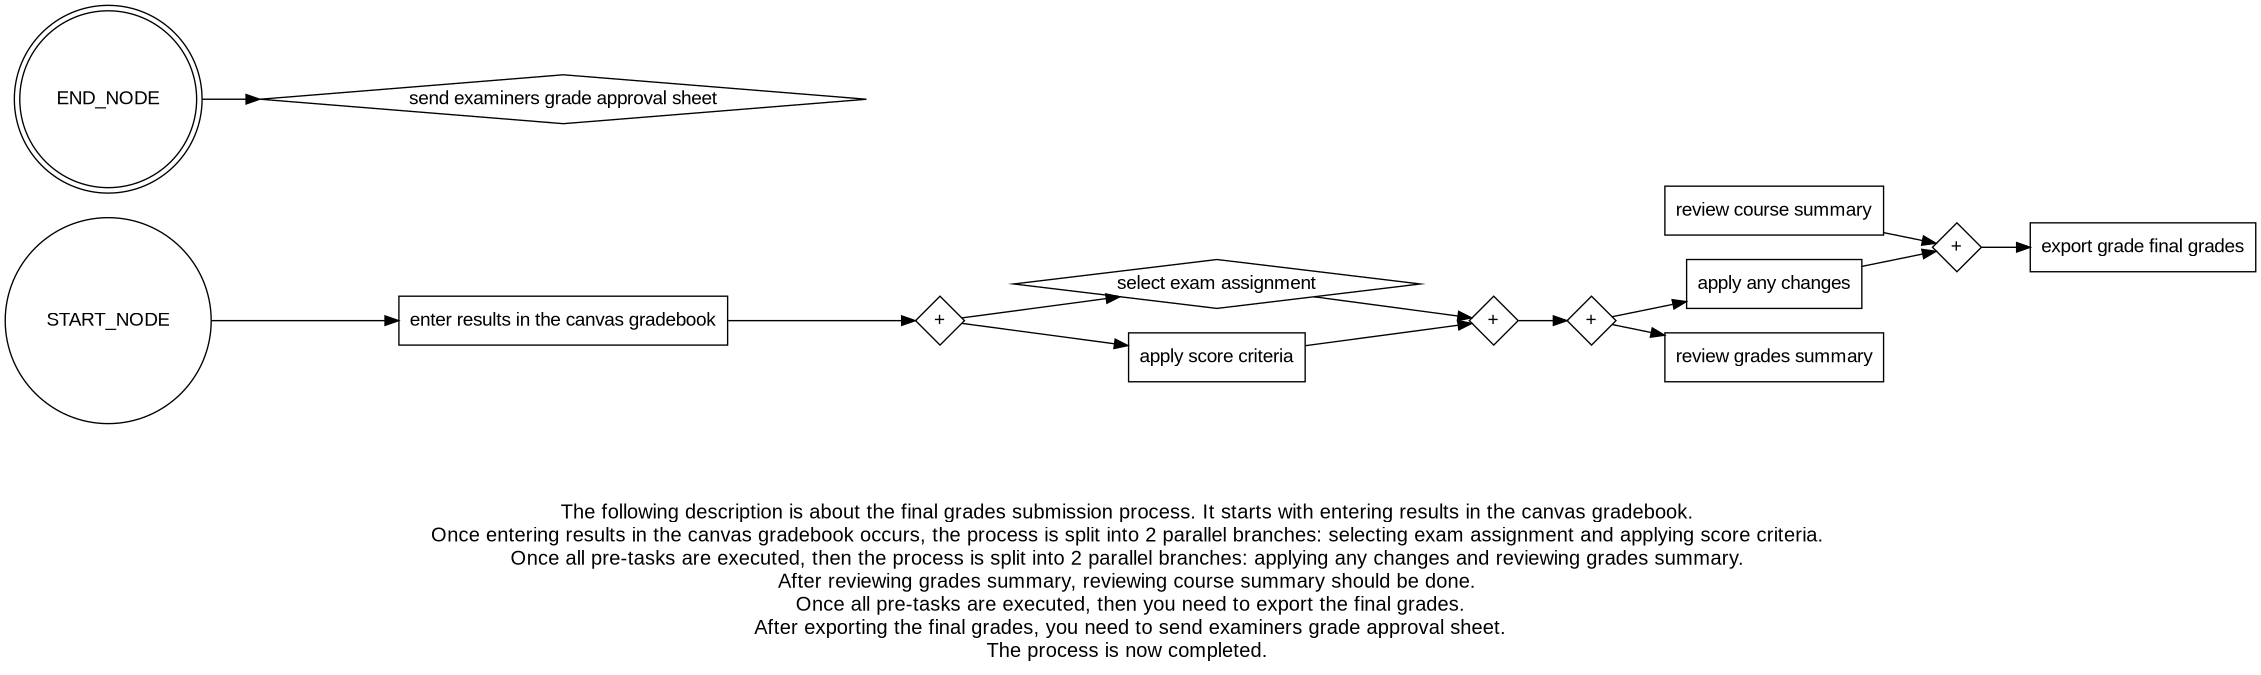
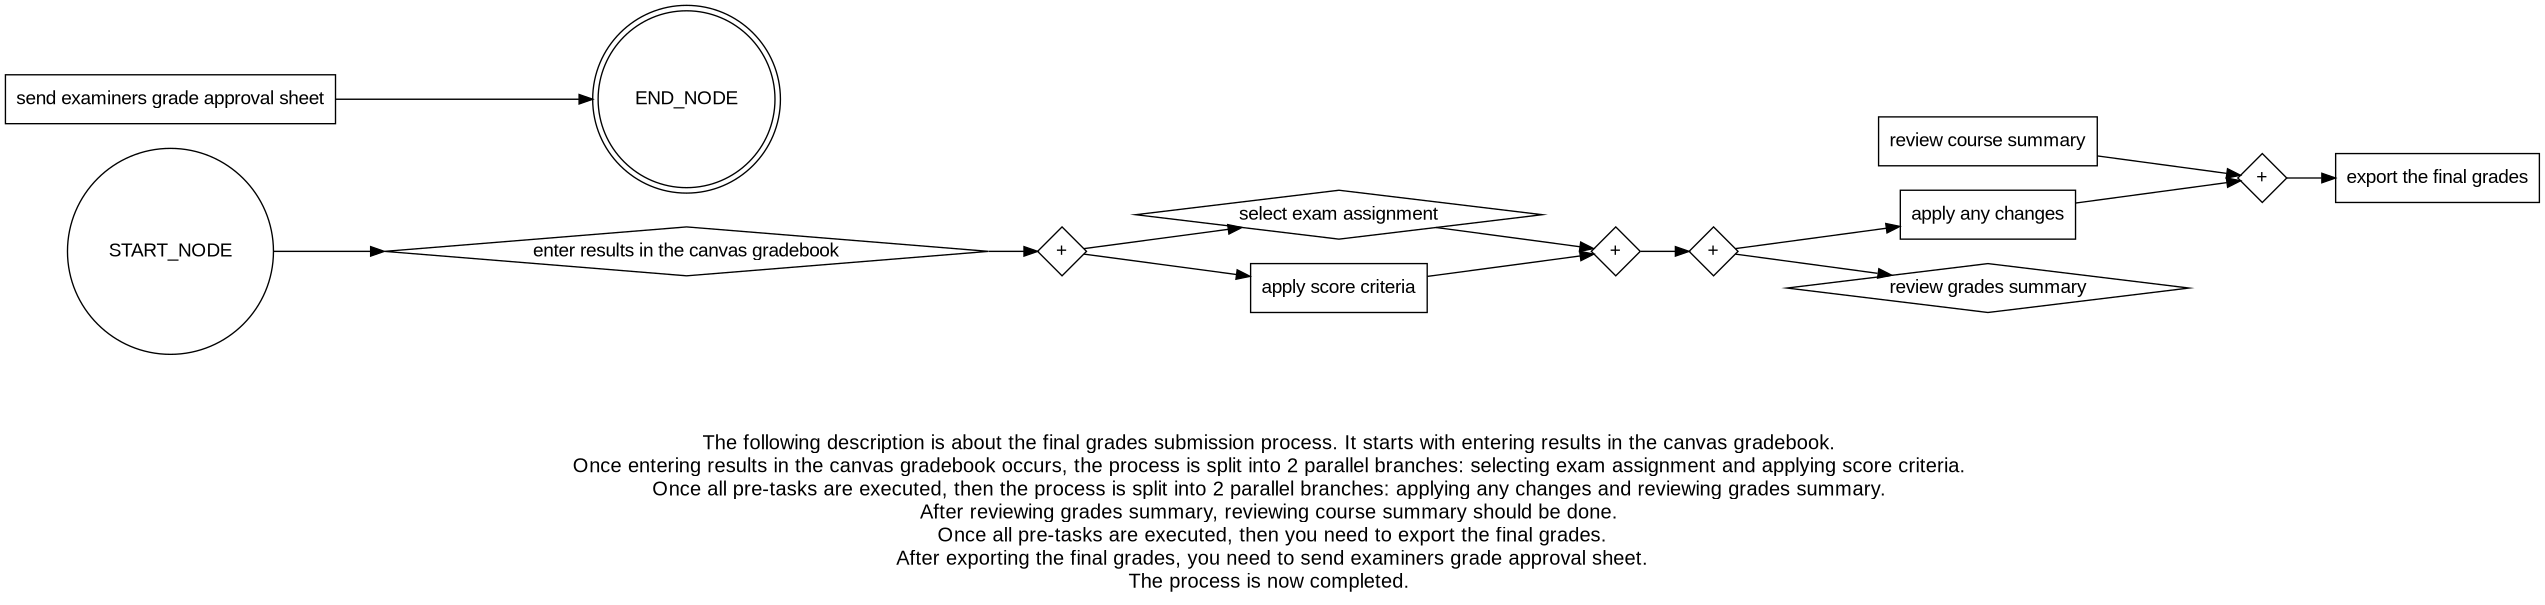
edge "END_NODE" -> "send examiners grade approval sheet": reversed
node "send examiners grade approval sheet": shape diamond -> box
node "export grade final grades": label "export grade final grades" -> "export the final grades"
node "enter results in the canvas gradebook": shape box -> diamond
node "review grades summary": shape box -> diamond
